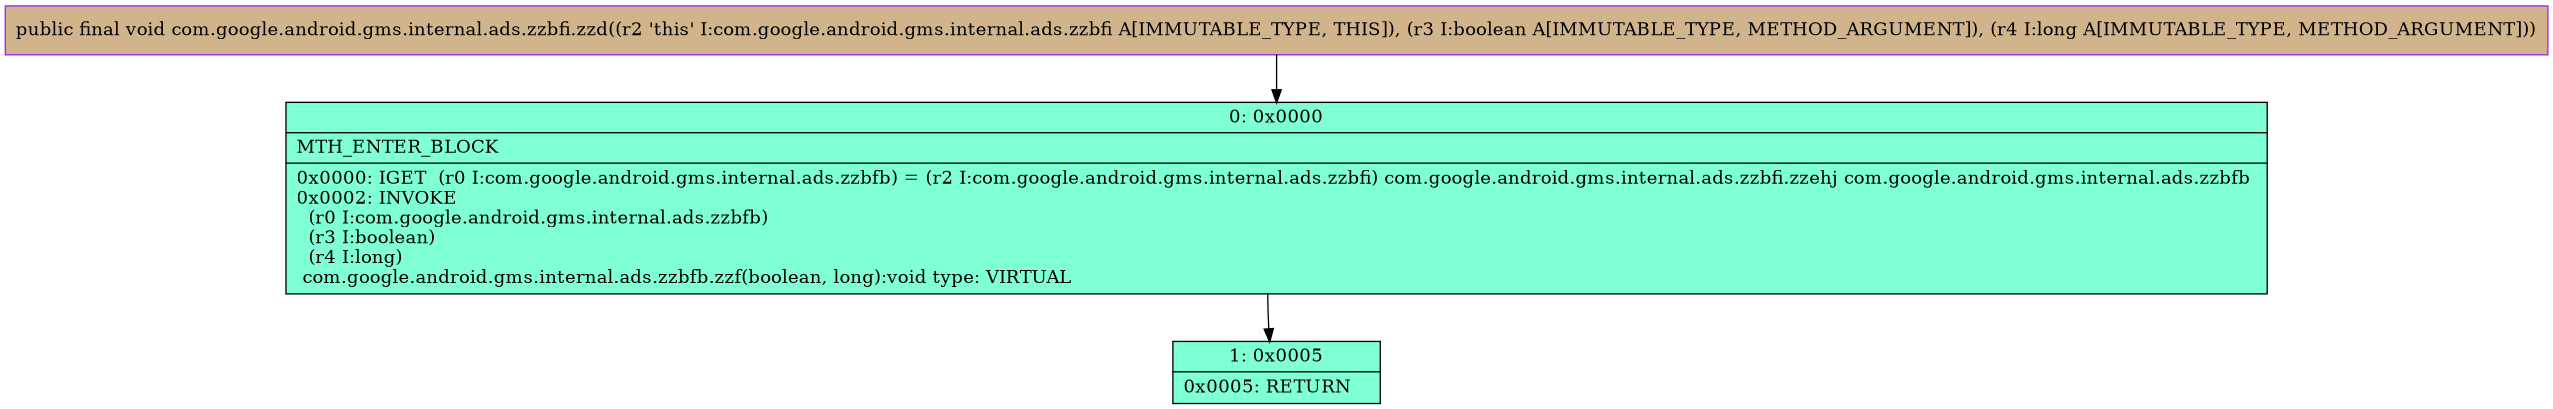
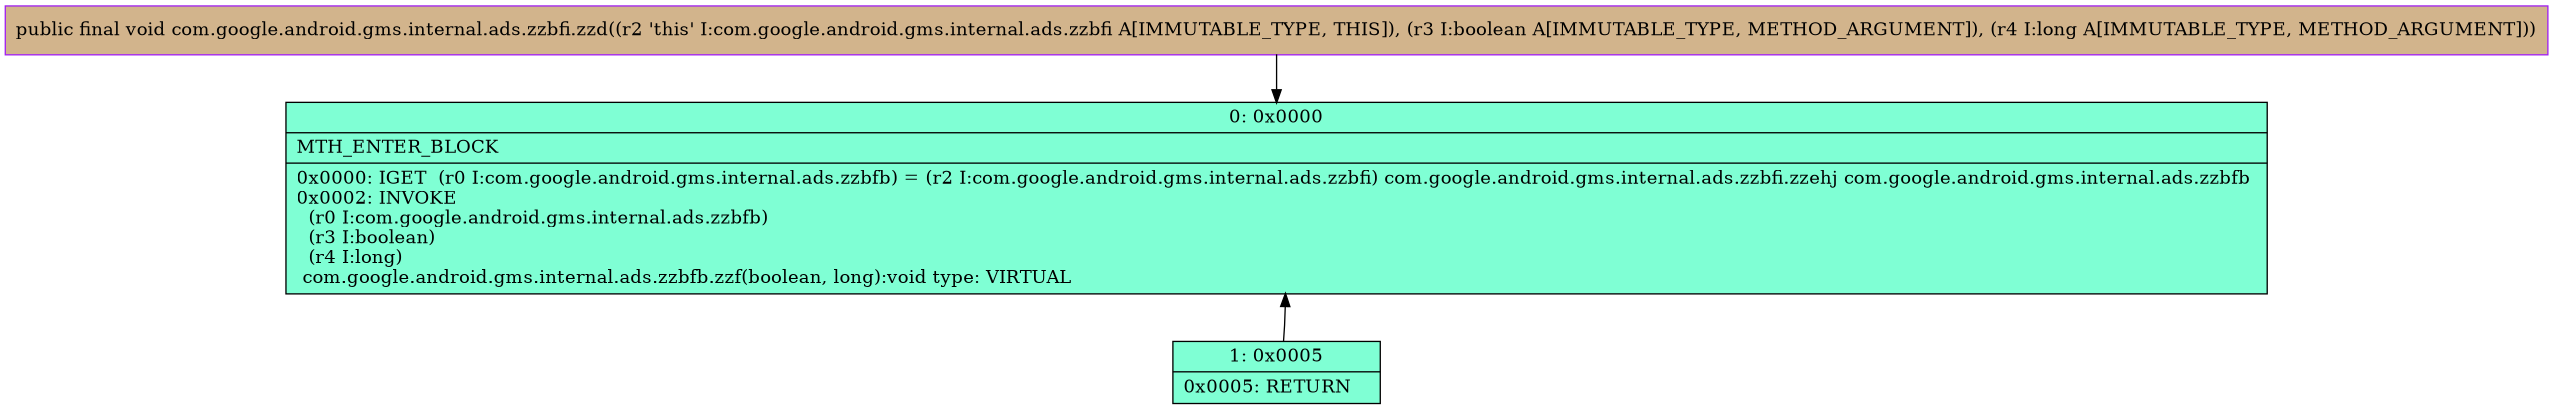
edge "0: 0x0000" -> "1: 0x0005": reversed
